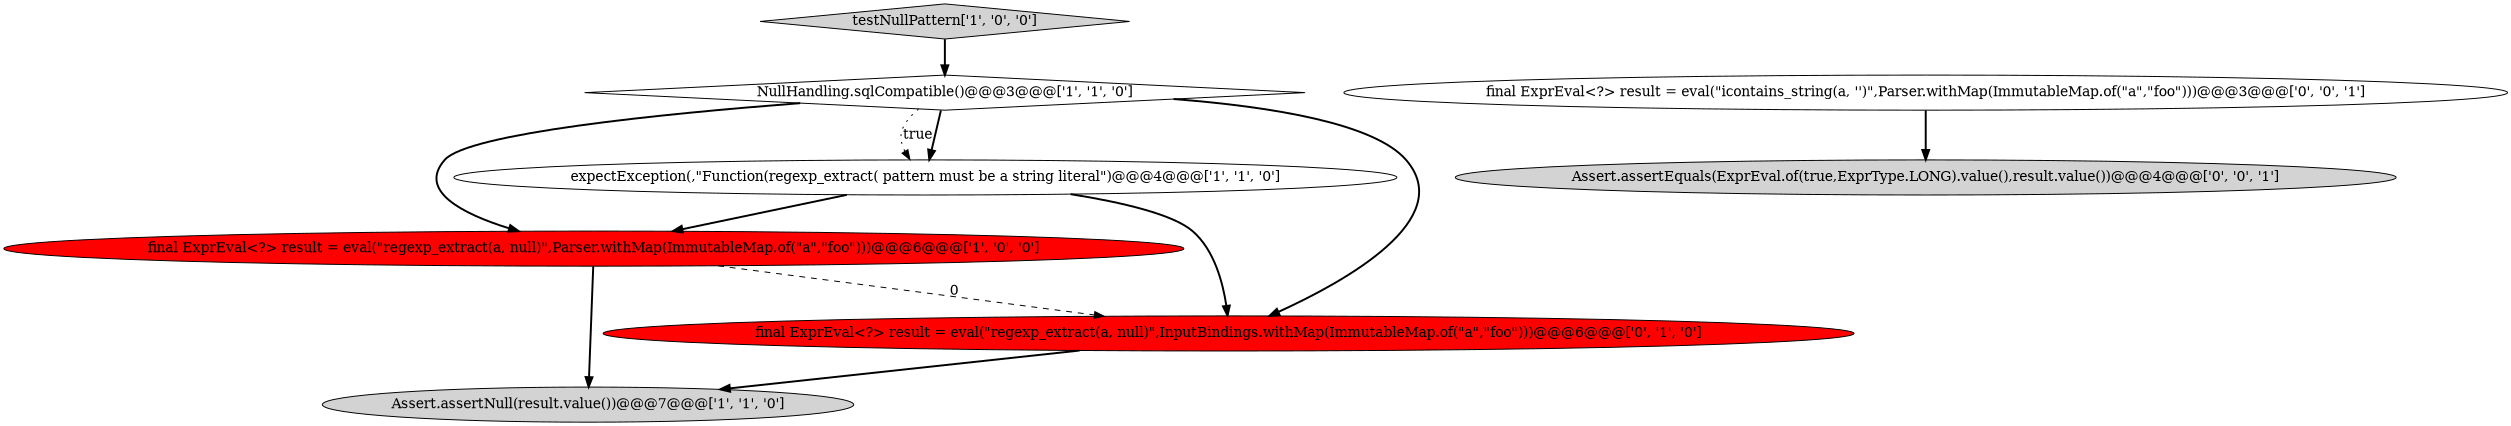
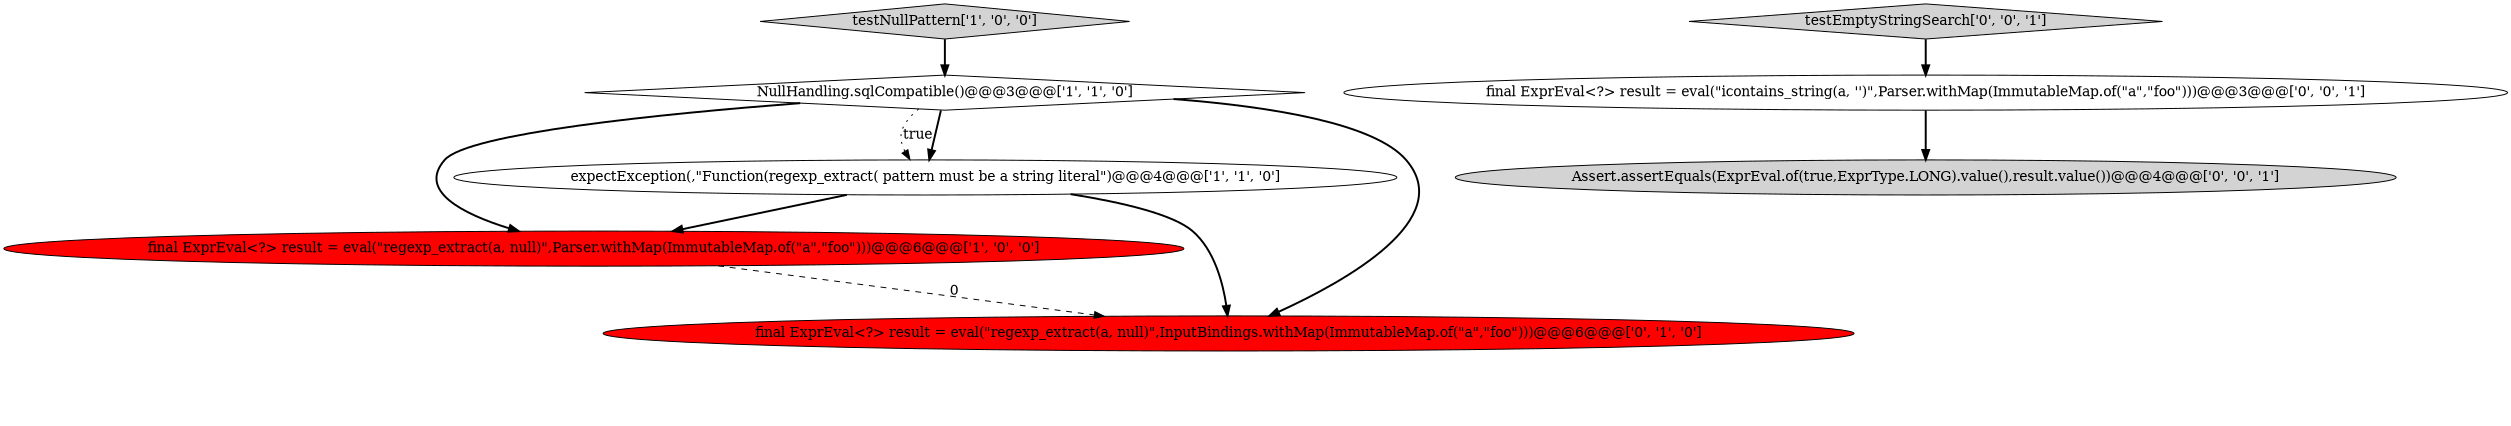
node "testEmptyStringSearch['0', '0', '1']": added
node "Assert.assertNull(result.value())@@@7@@@['1', '1', '0']": removed
